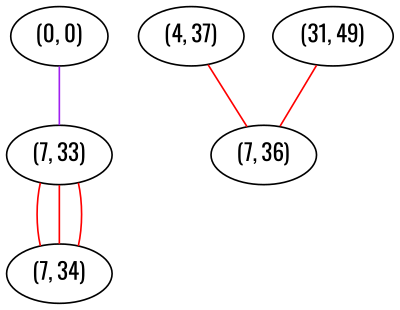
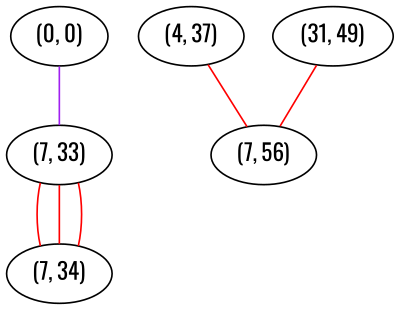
node "(7, 36)": label "(7, 36)" -> "(7, 56)"
